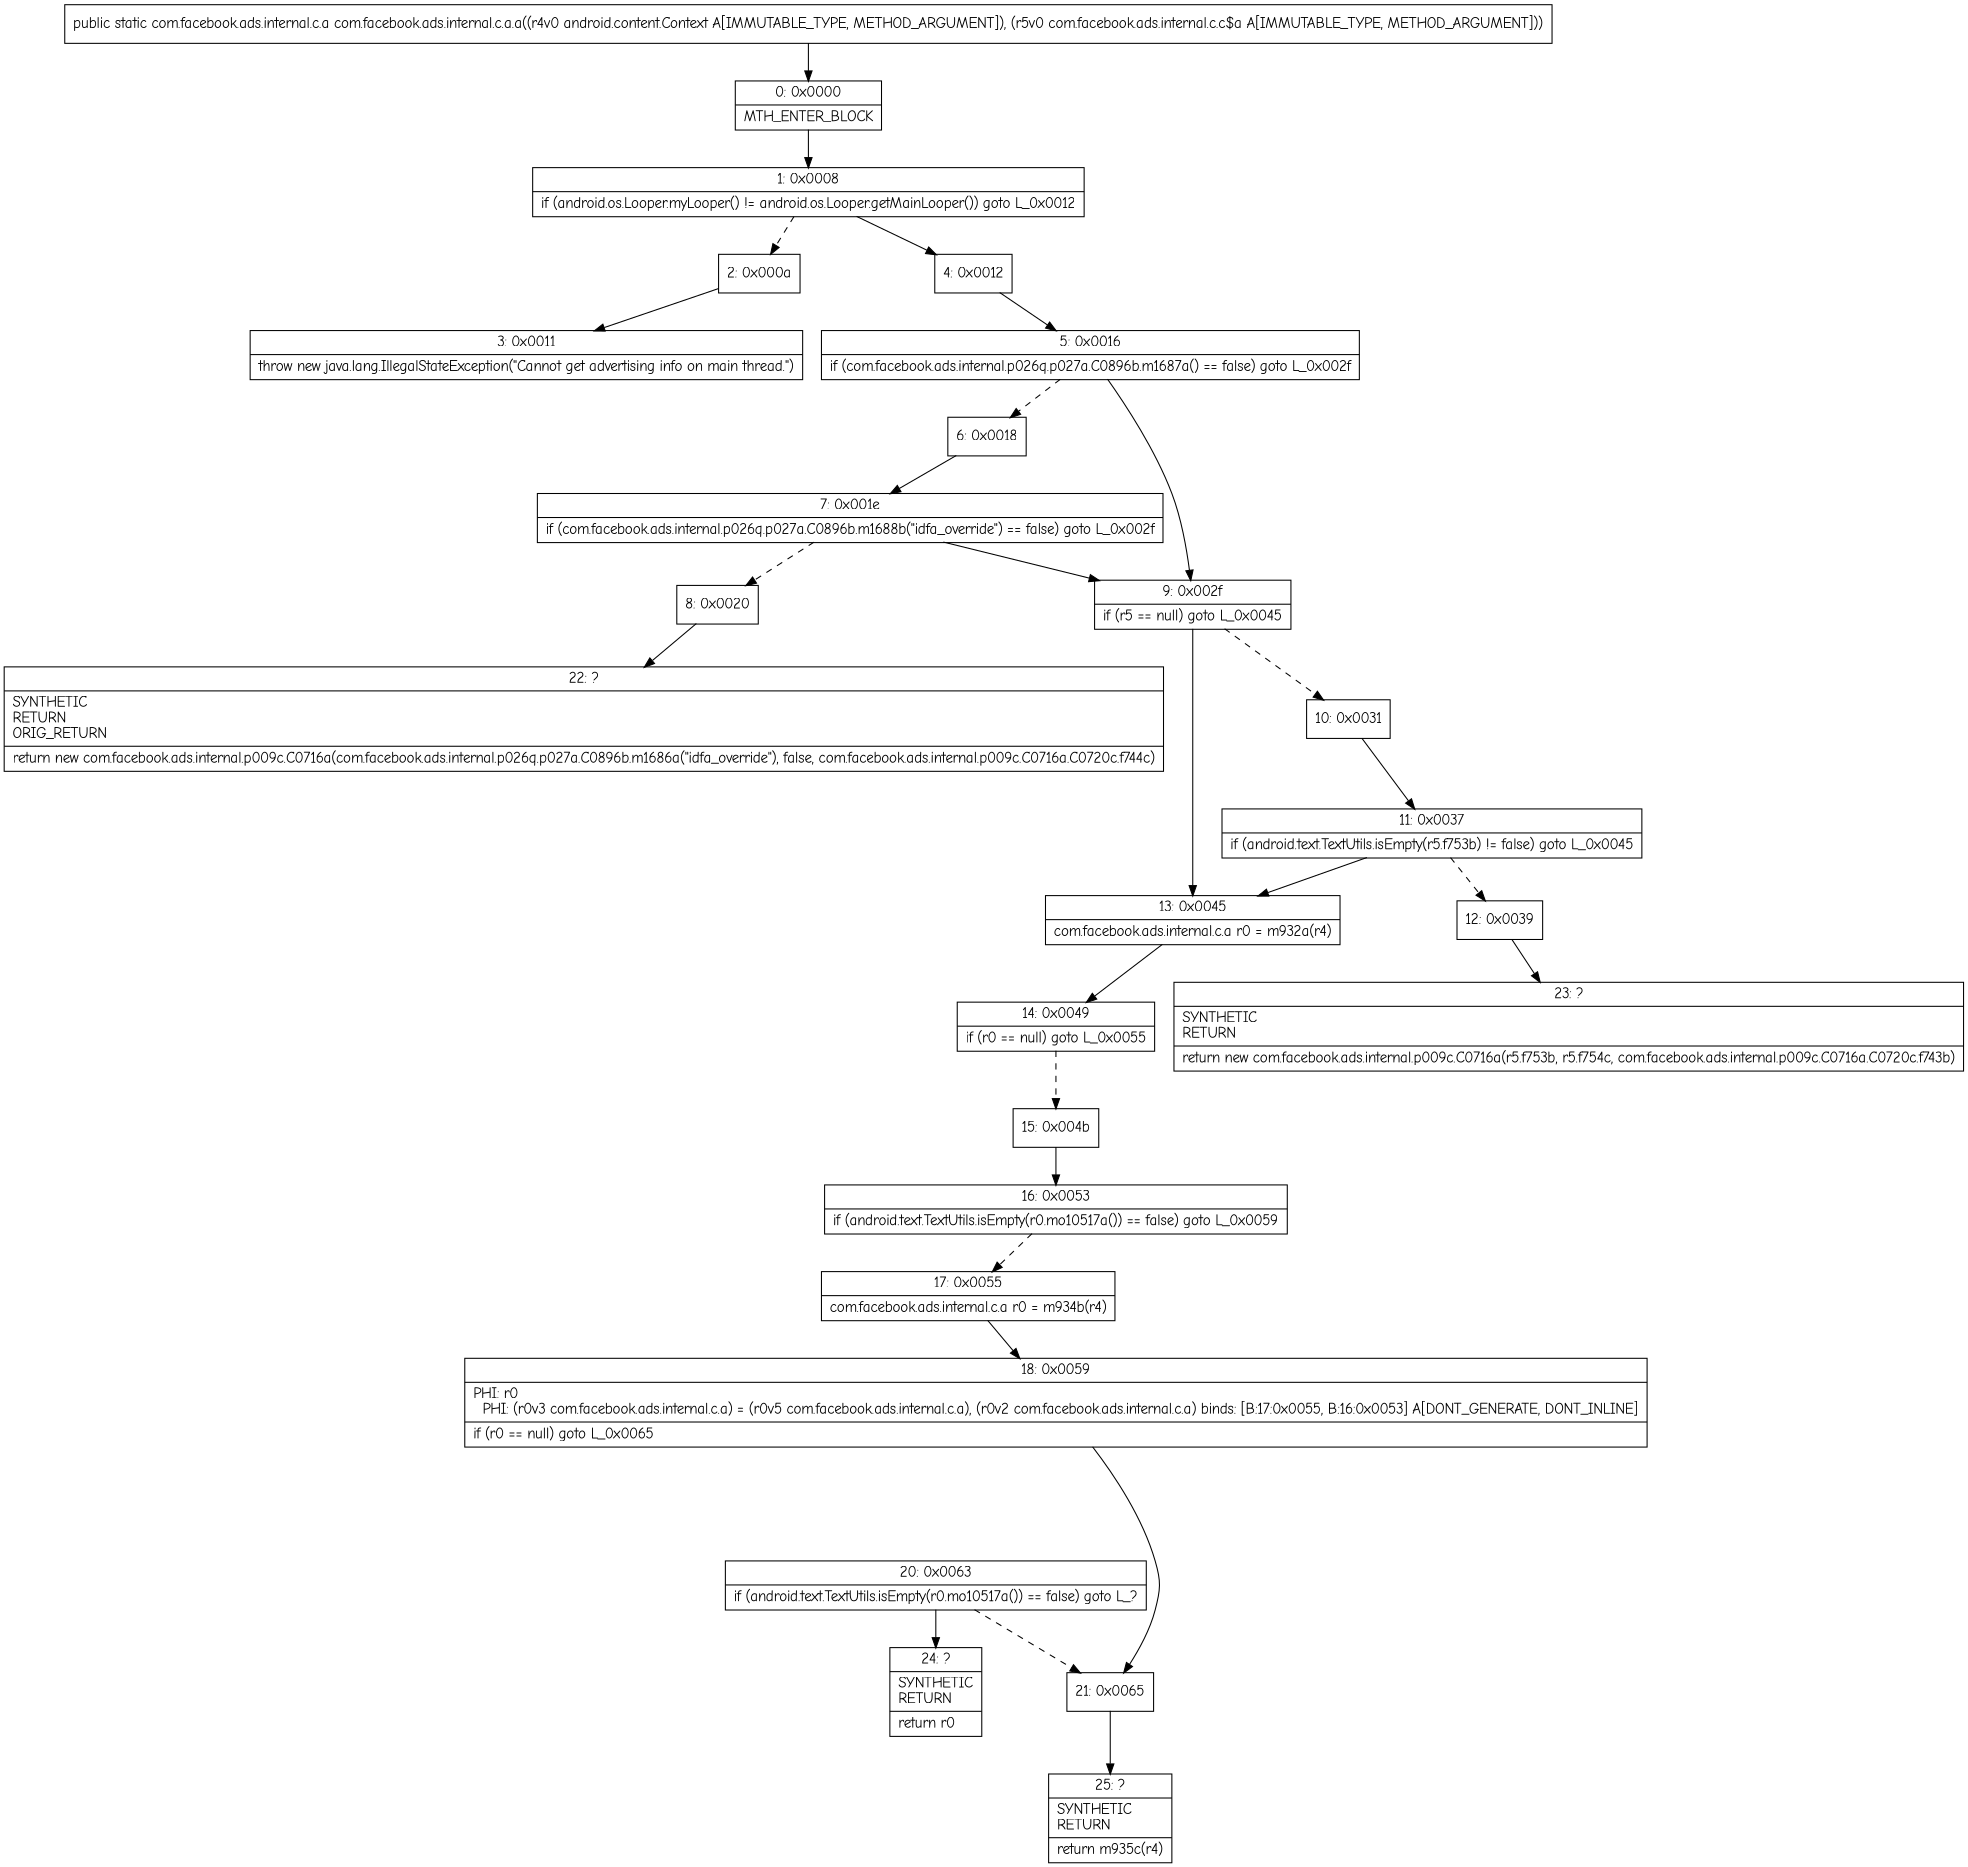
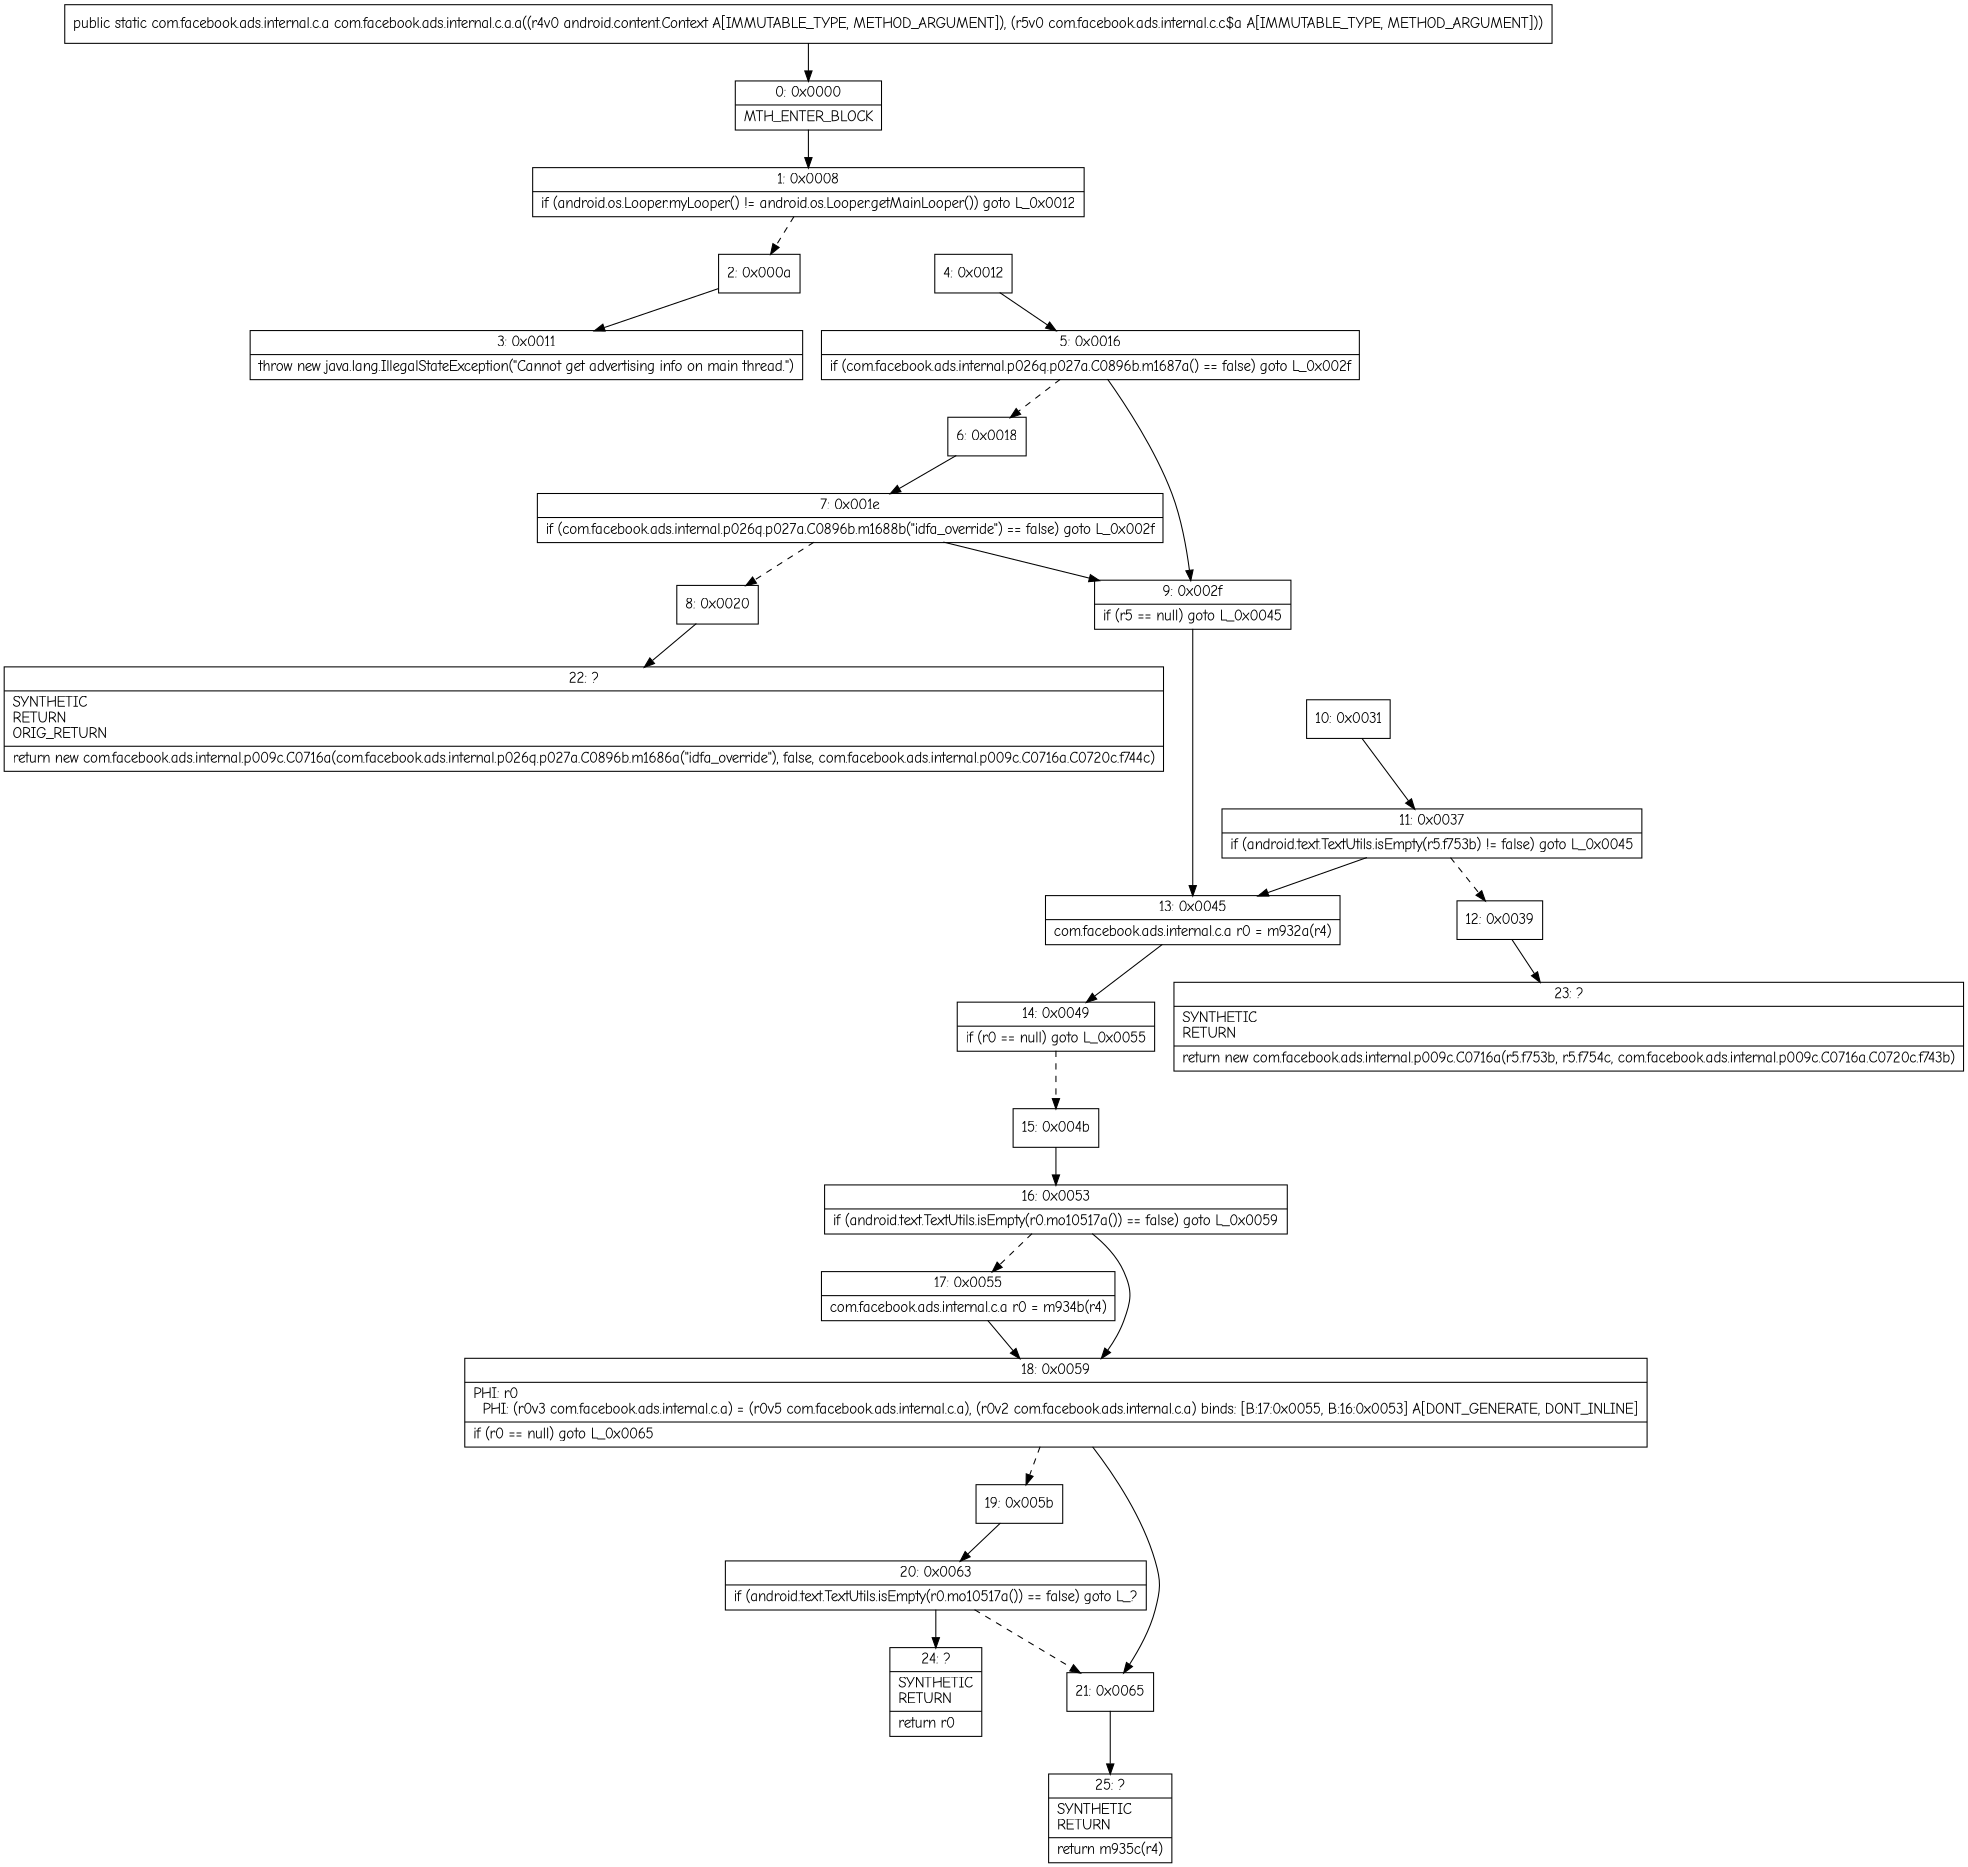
edge "1: 0x0008" -> "4: 0x0012": removed
edge "9: 0x002f" -> "10: 0x0031": removed
edge "16: 0x0053" -> "18: 0x0059": added
node "19: 0x005b": added
